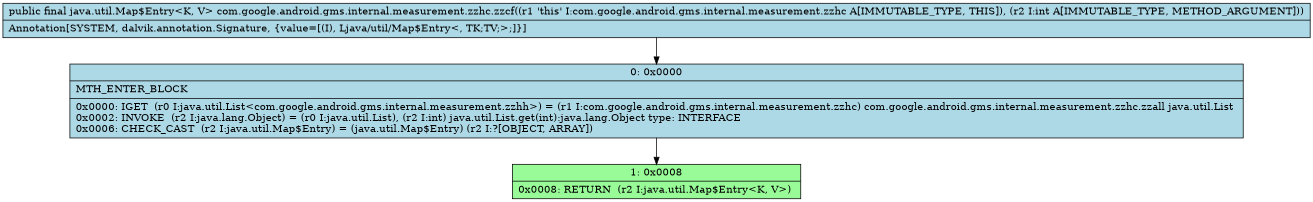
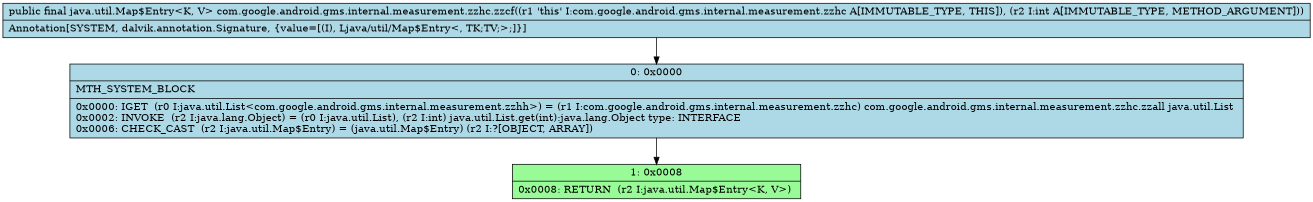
node "0: 0x0000": text "MTH_ENTER_BLOCK" -> "MTH_SYSTEM_BLOCK"
